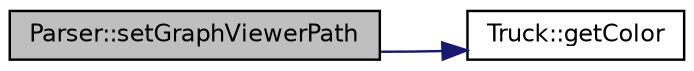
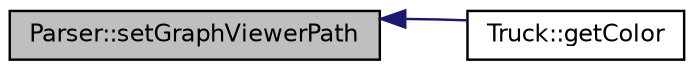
edge "Parser::setGraphViewerPath" -> "Truck::getColor": reversed
